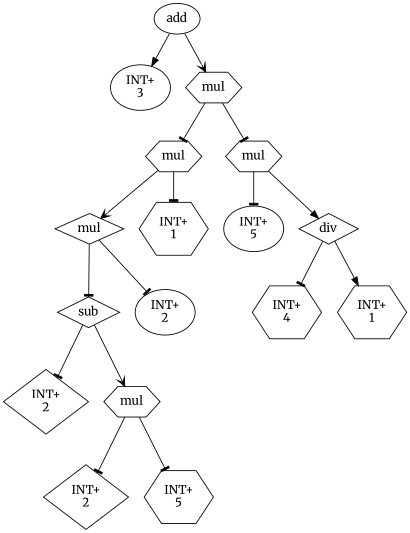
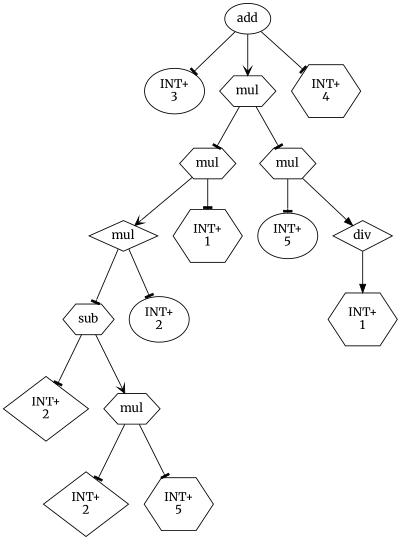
edge "add" -> "INT+ 3": arrowhead normal -> tee
edge "div" -> "INT+ 4": now "add" -> "INT+ 4"
node "sub": shape diamond -> hexagon
